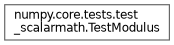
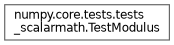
node "numpy.core.tests.test _scalarmath.TestModulus": label "numpy.core.tests.test _scalarmath.TestModulus" -> "numpy.core.tests.tests _scalarmath.TestModulus"
